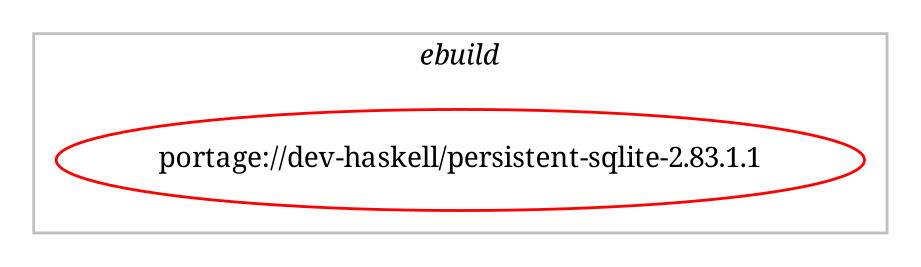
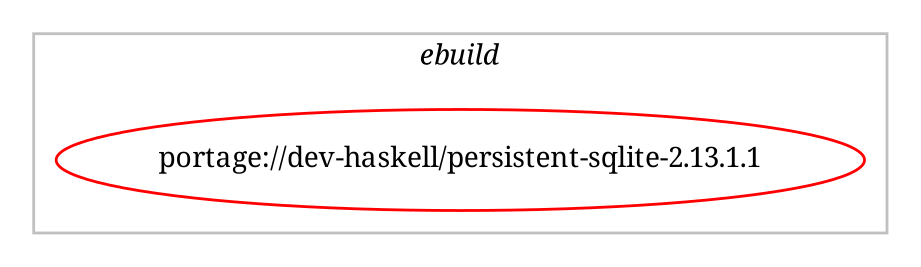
node "portage://dev-haskell/persistent-sqlite-2.83.1.1": label "portage://dev-haskell/persistent-sqlite-2.83.1.1" -> "portage://dev-haskell/persistent-sqlite-2.13.1.1"
